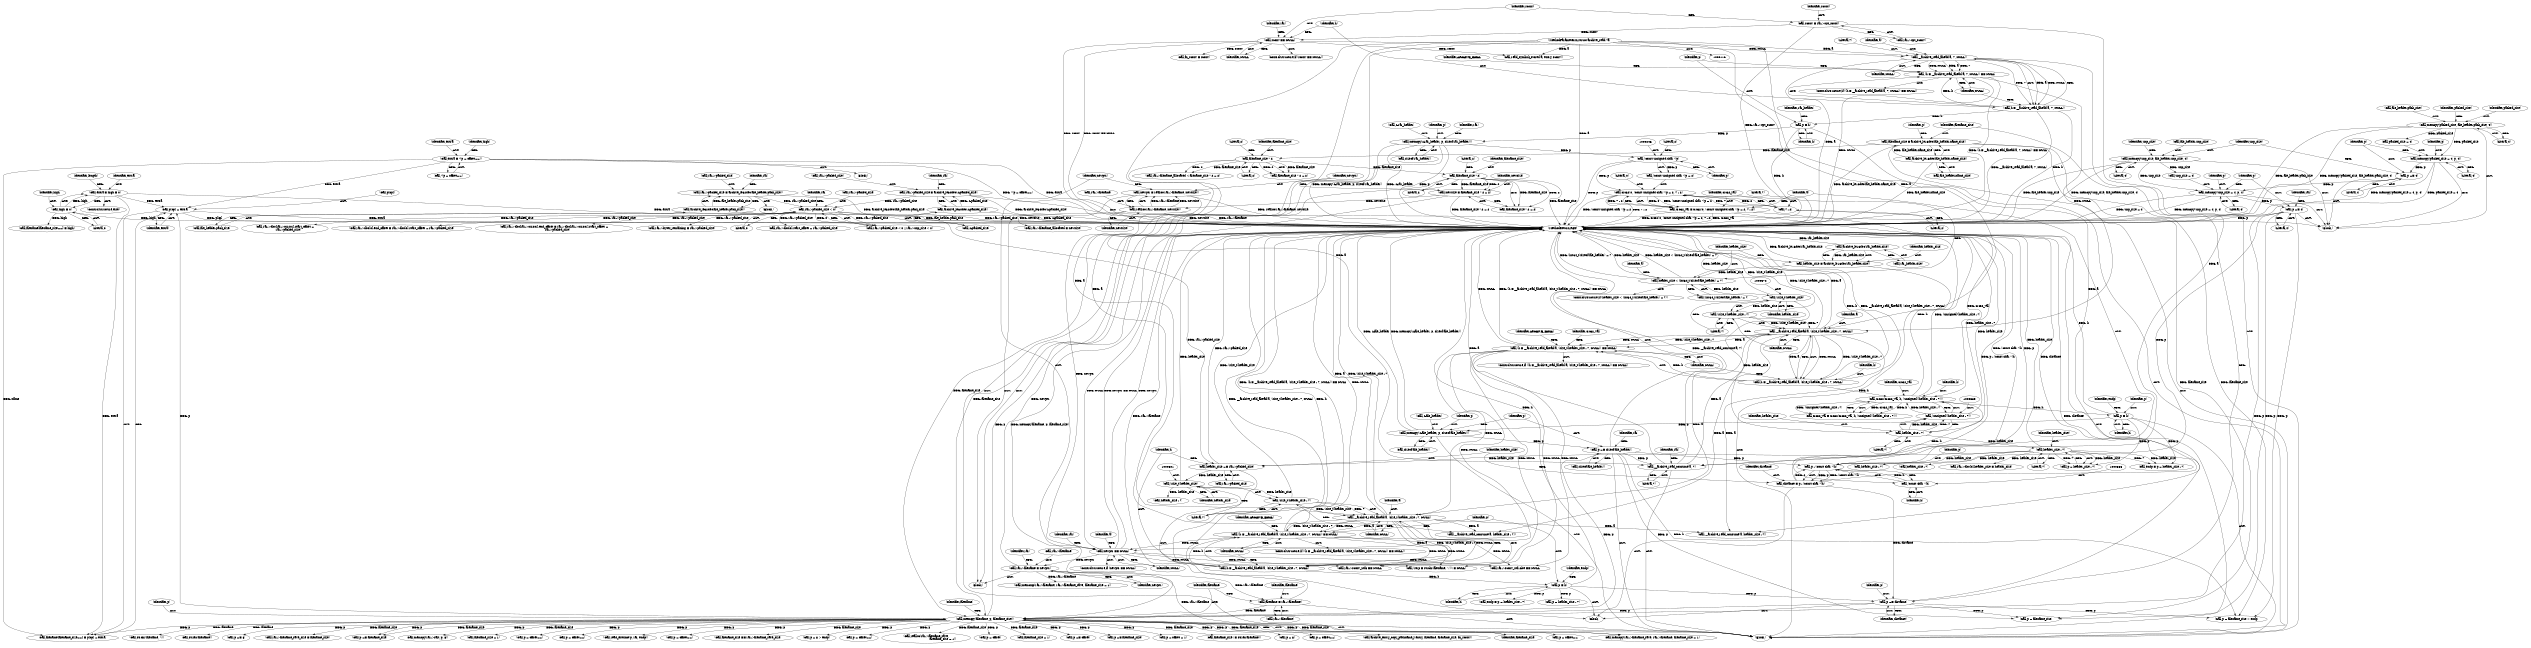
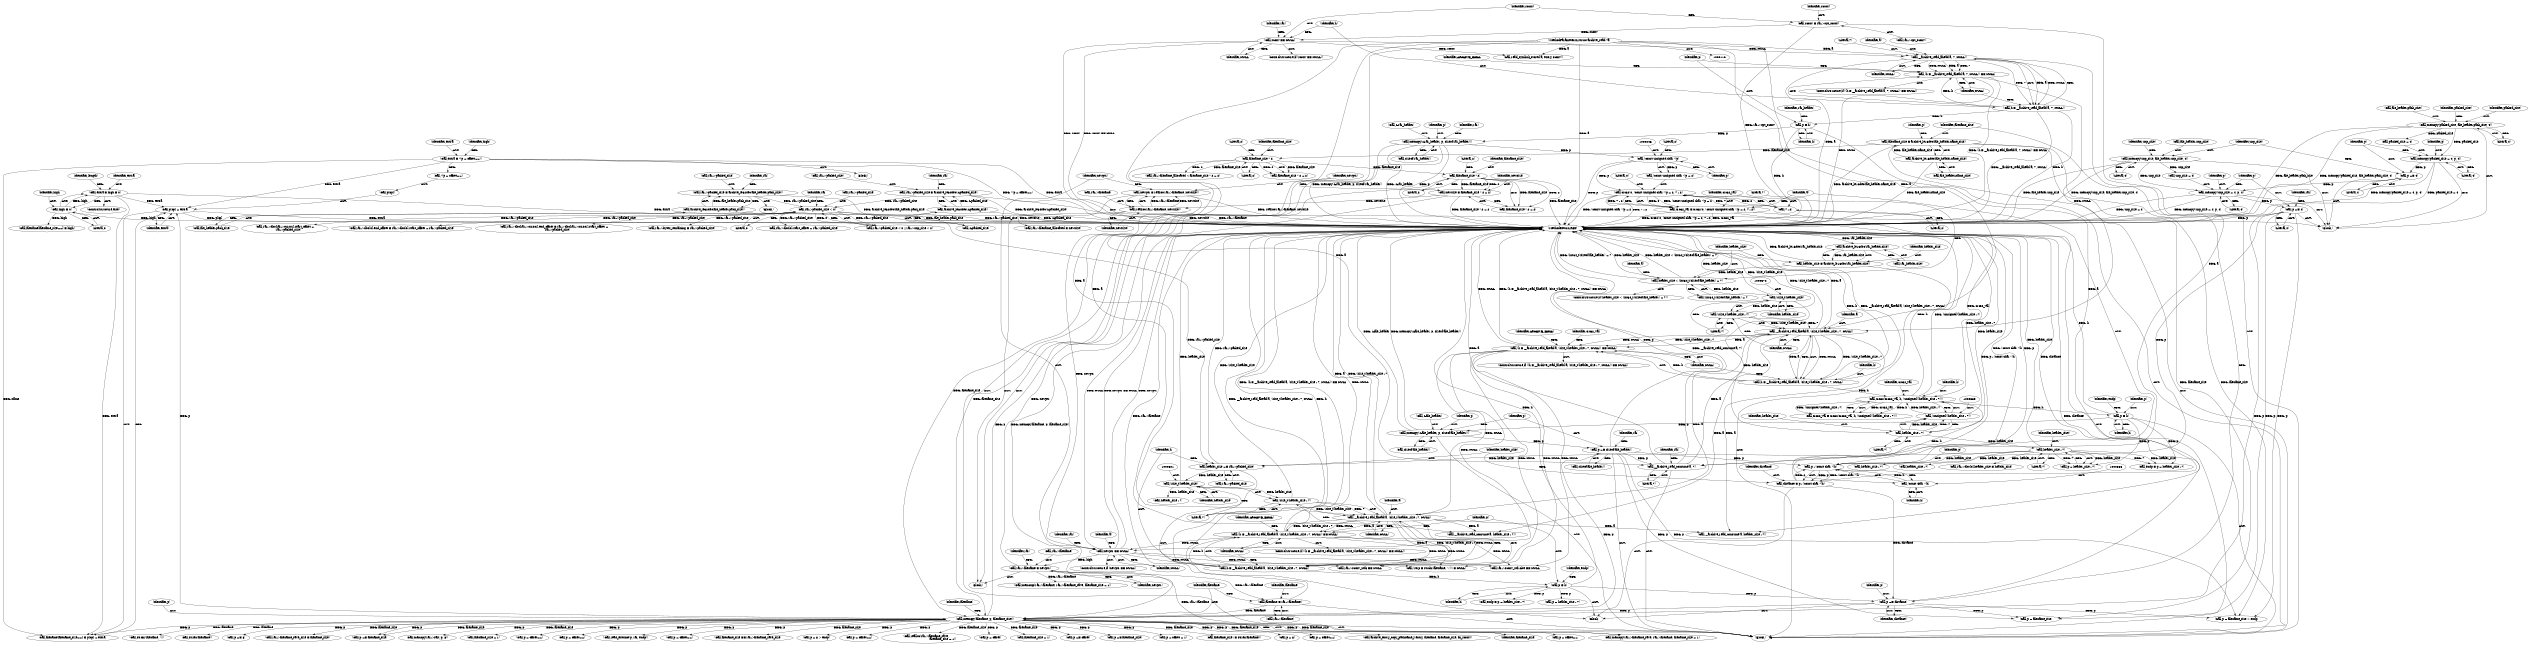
edge "(Call,sconv = rar->opt_sconv)" -> "(Call,rar->opt_sconv)": removed, label "CFG:"
node "(Call,fn_sconv = sconv)": removed
edge "(Call,*(p + offset++))" -> "(Call,extra = *(p + offset++))": now "(Call,*(p + offset++))" -> "(Call,p[cp])"
edge "(Call,archive_le16dec(rar_header.size))" -> "(MethodReturn,RET)": reversed
edge "(Call,p += sizeof(file_header))" -> "(MethodReturn,RET)": label "AST: " -> "DDG: p"
edge "(Call,p += sizeof(file_header))" -> "(Call,p + filename_size > endp)": label "DDG: h" -> "DDG: p"
edge "(Call,newptr == NULL)" -> "(Call,rar->filename = newptr)": label "DDG: newptr" -> "DDG: high"
